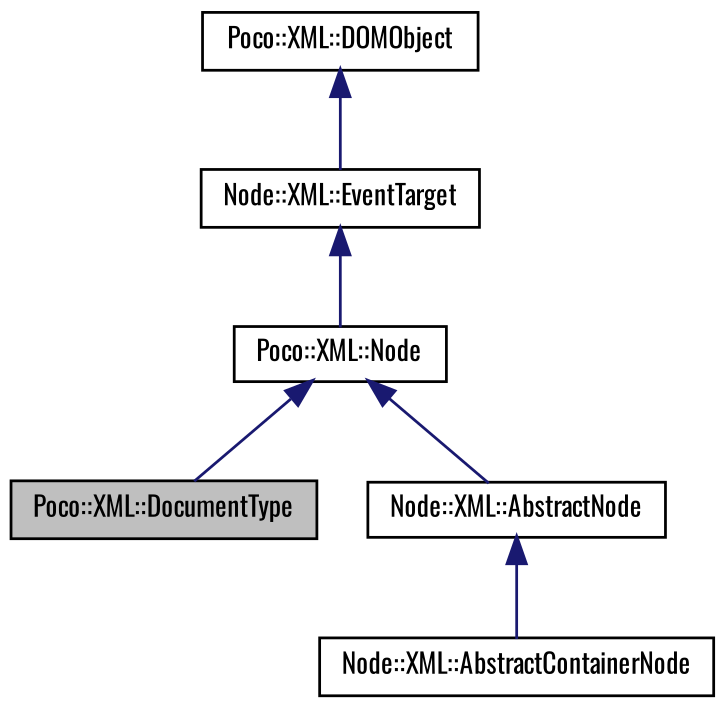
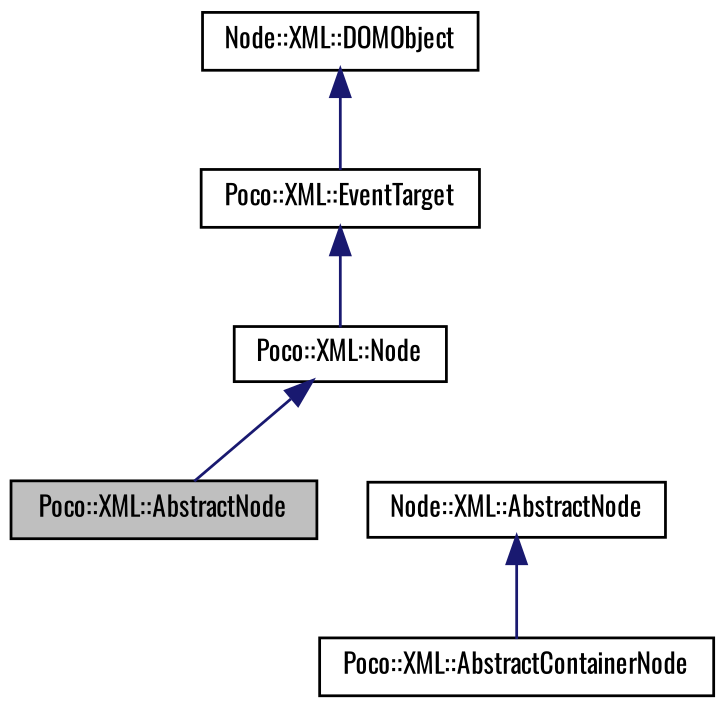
node "Poco::XML::DOMObject": label "Poco::XML::DOMObject" -> "Node::XML::DOMObject"
node "Node::XML::EventTarget": label "Node::XML::EventTarget" -> "Poco::XML::EventTarget"
edge "Node::XML::AbstractNode" -> "Poco::XML::Node": removed
node "Poco::XML::DocumentType": label "Poco::XML::DocumentType" -> "Poco::XML::AbstractNode"
node "Node::XML::AbstractContainerNode": label "Node::XML::AbstractContainerNode" -> "Poco::XML::AbstractContainerNode"
